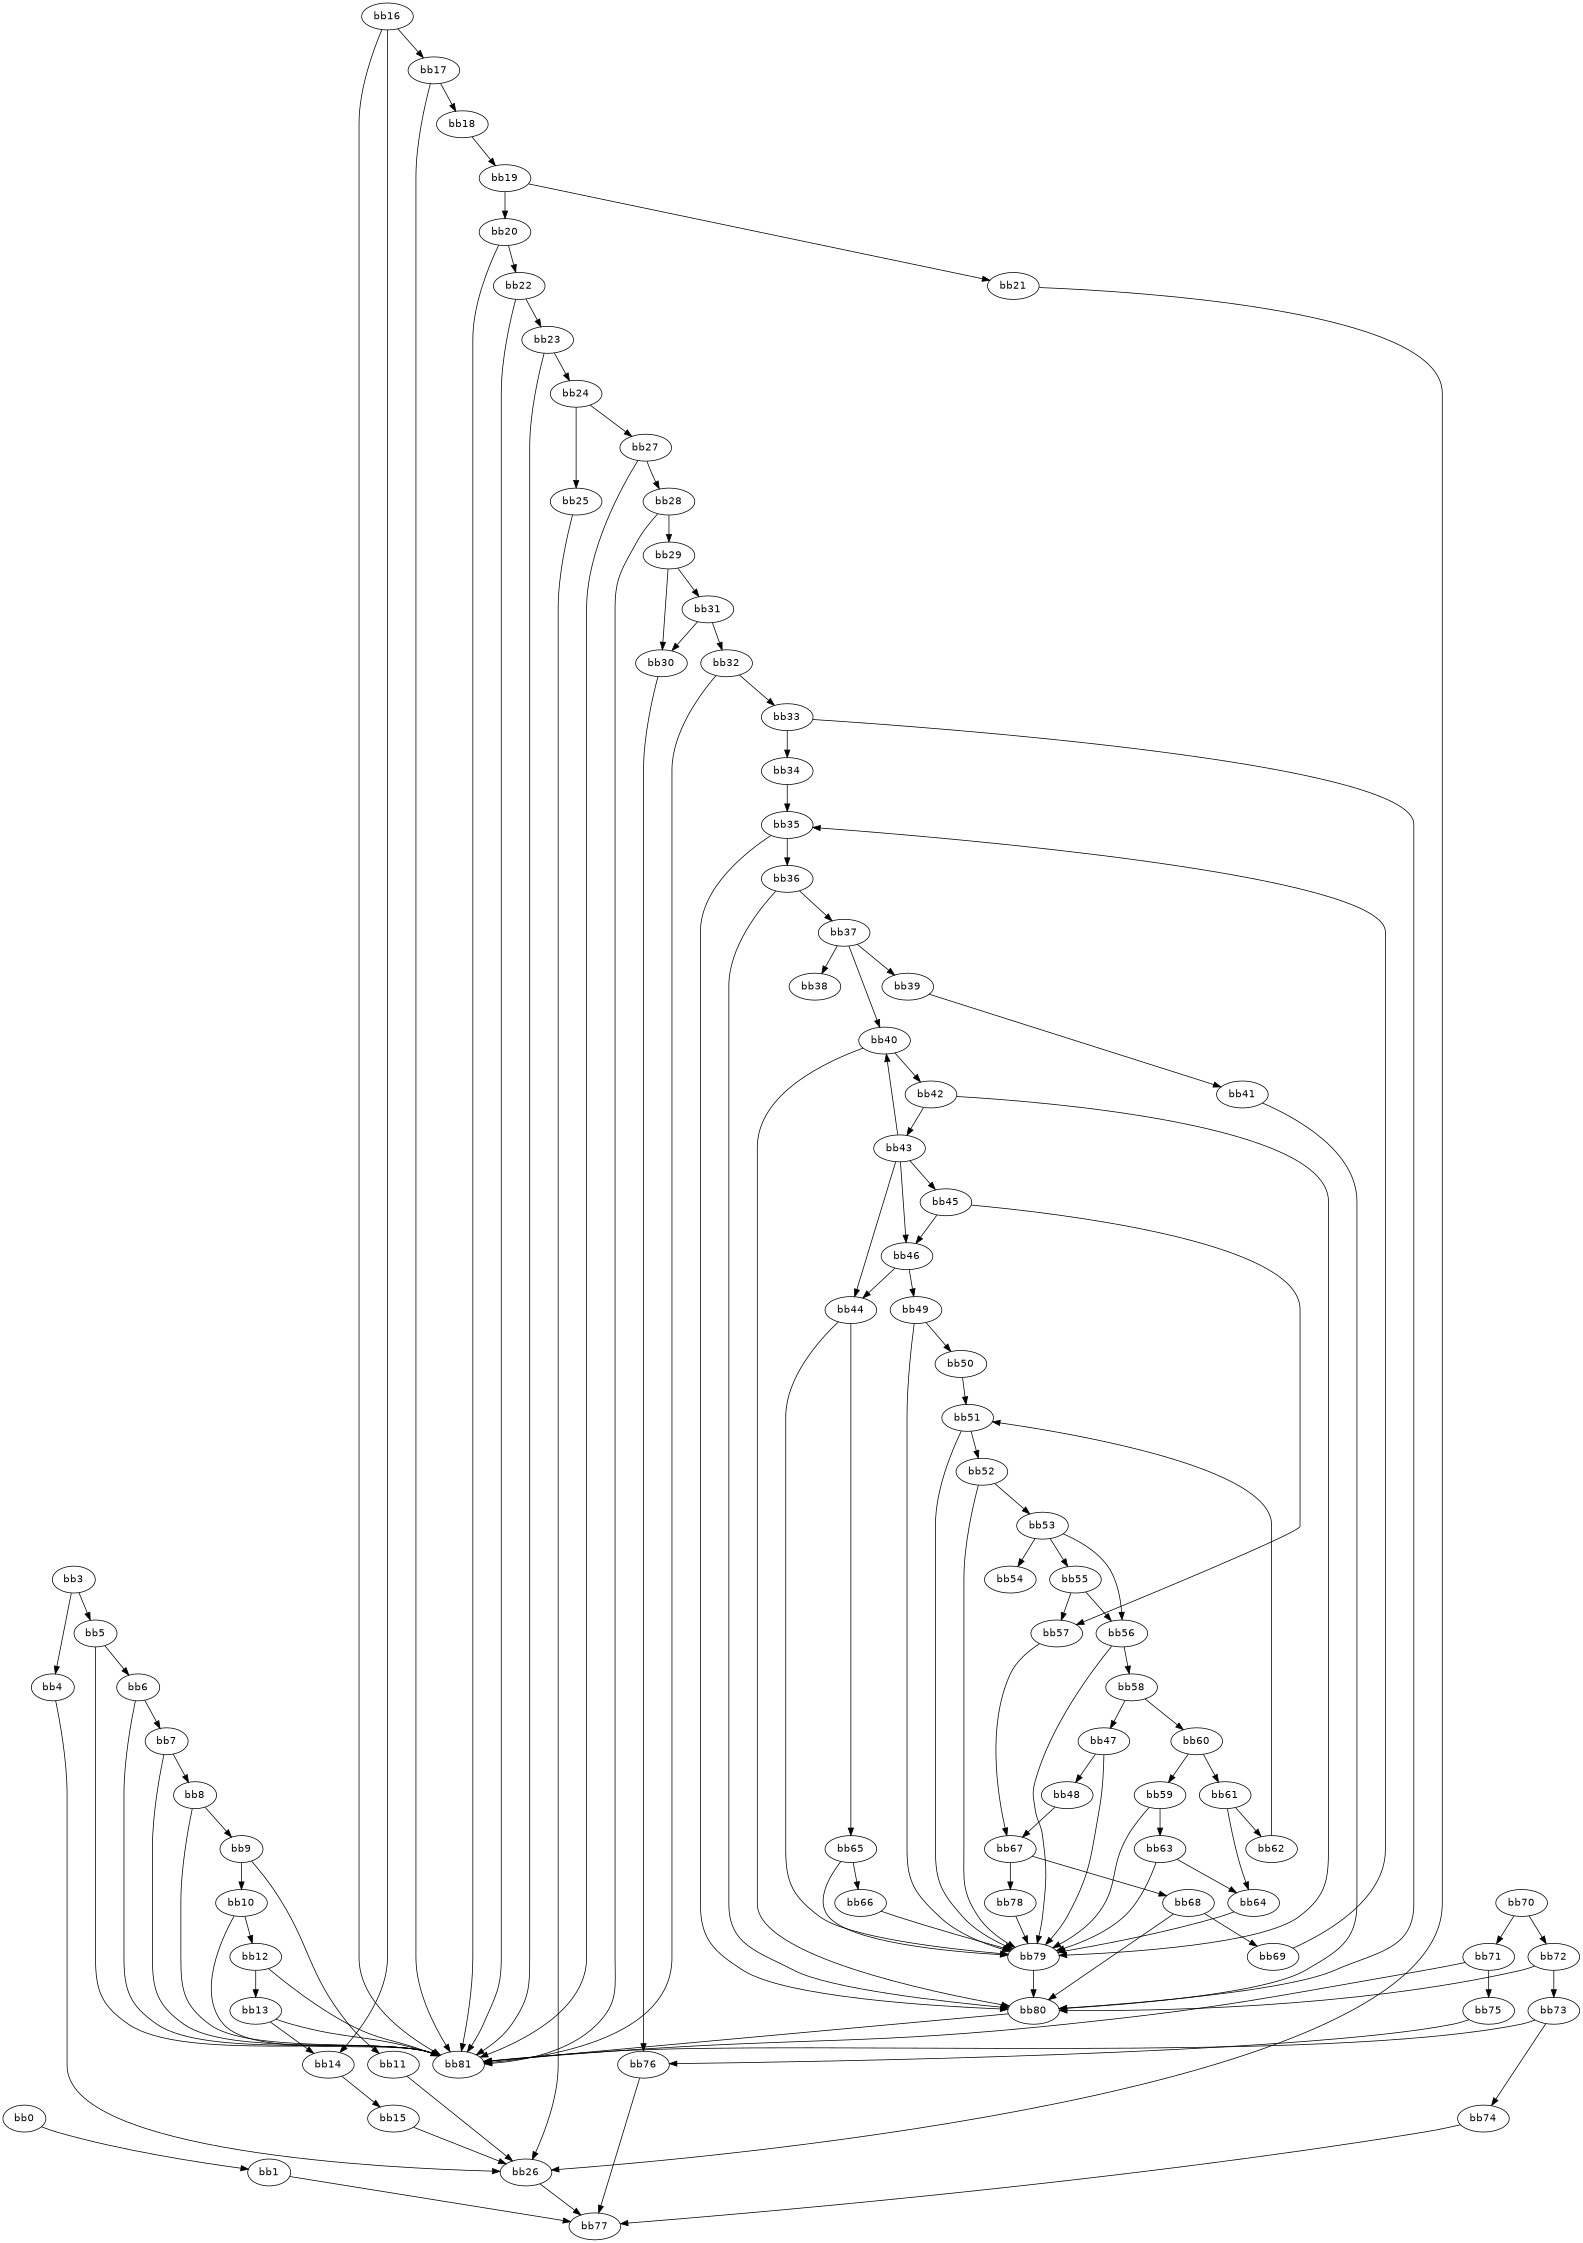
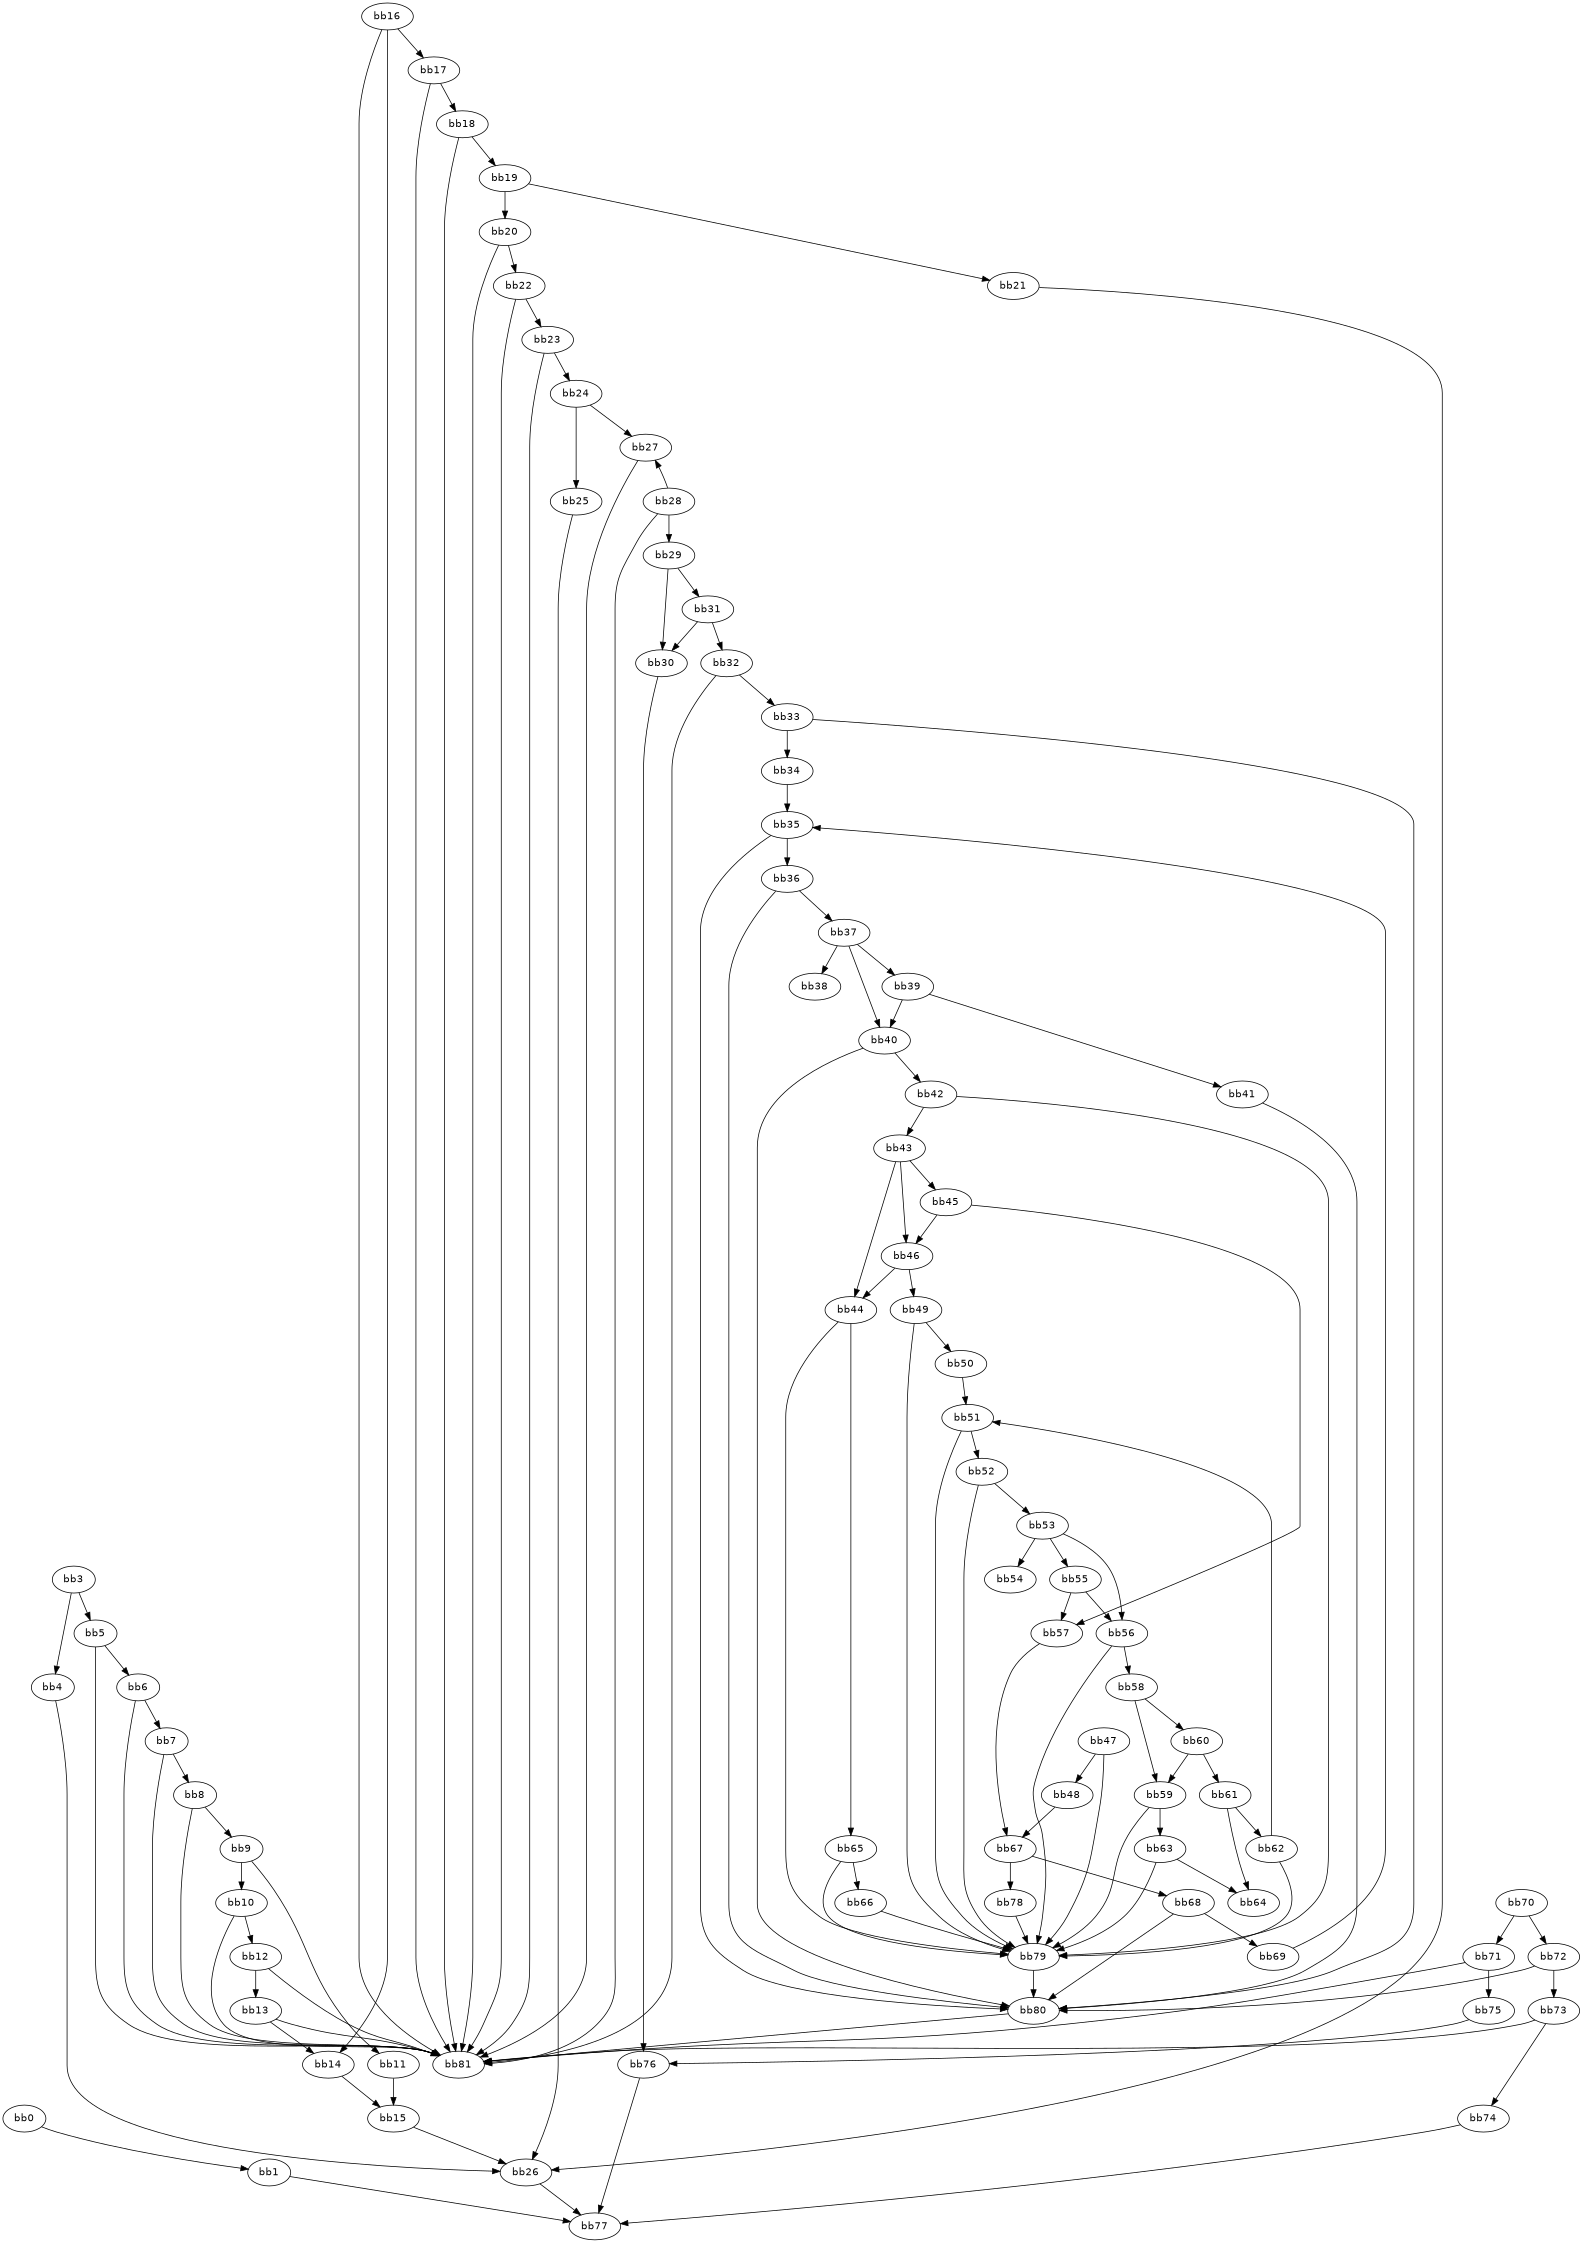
edge "bb27" -> "bb28": reversed
edge "bb18" -> "bb81": added
edge "bb43" -> "bb40": now "bb39" -> "bb40"
edge "bb58" -> "bb47": now "bb58" -> "bb59"
edge "bb64" -> "bb79": now "bb62" -> "bb79"
edge "bb11" -> "bb26": now "bb11" -> "bb15"
